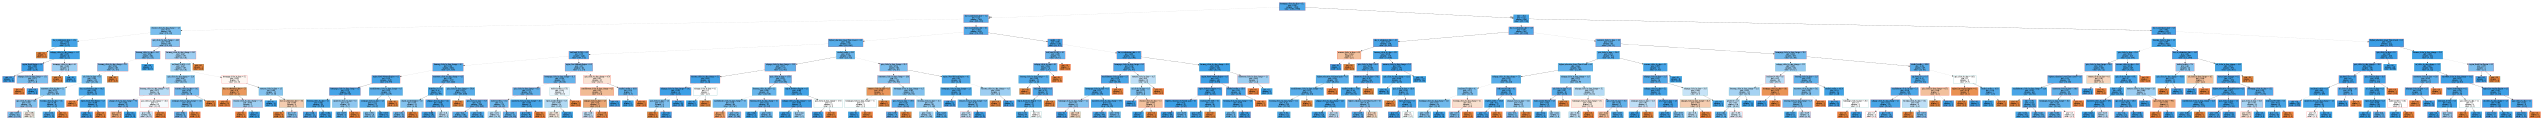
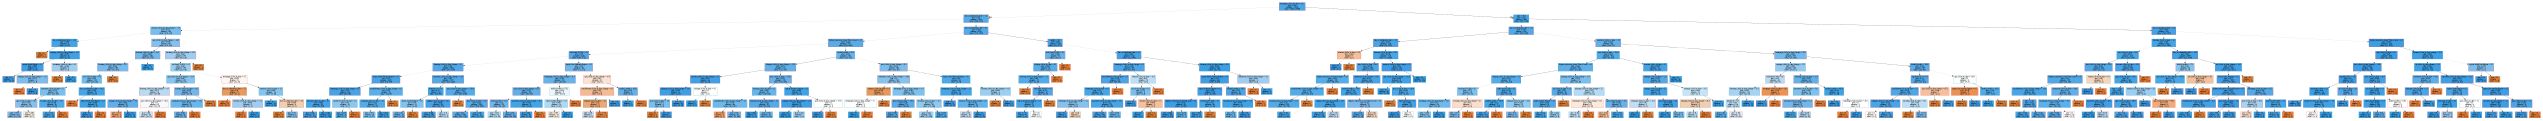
node "gini = 0.0 samples = 688 value = [0, 688]": removed
edge "gini = 0.105 samples = 433 value = [24, 409]" -> "date <= 179.0 gini = 0.139 samples = 599 value = [45, 554]": reversed
